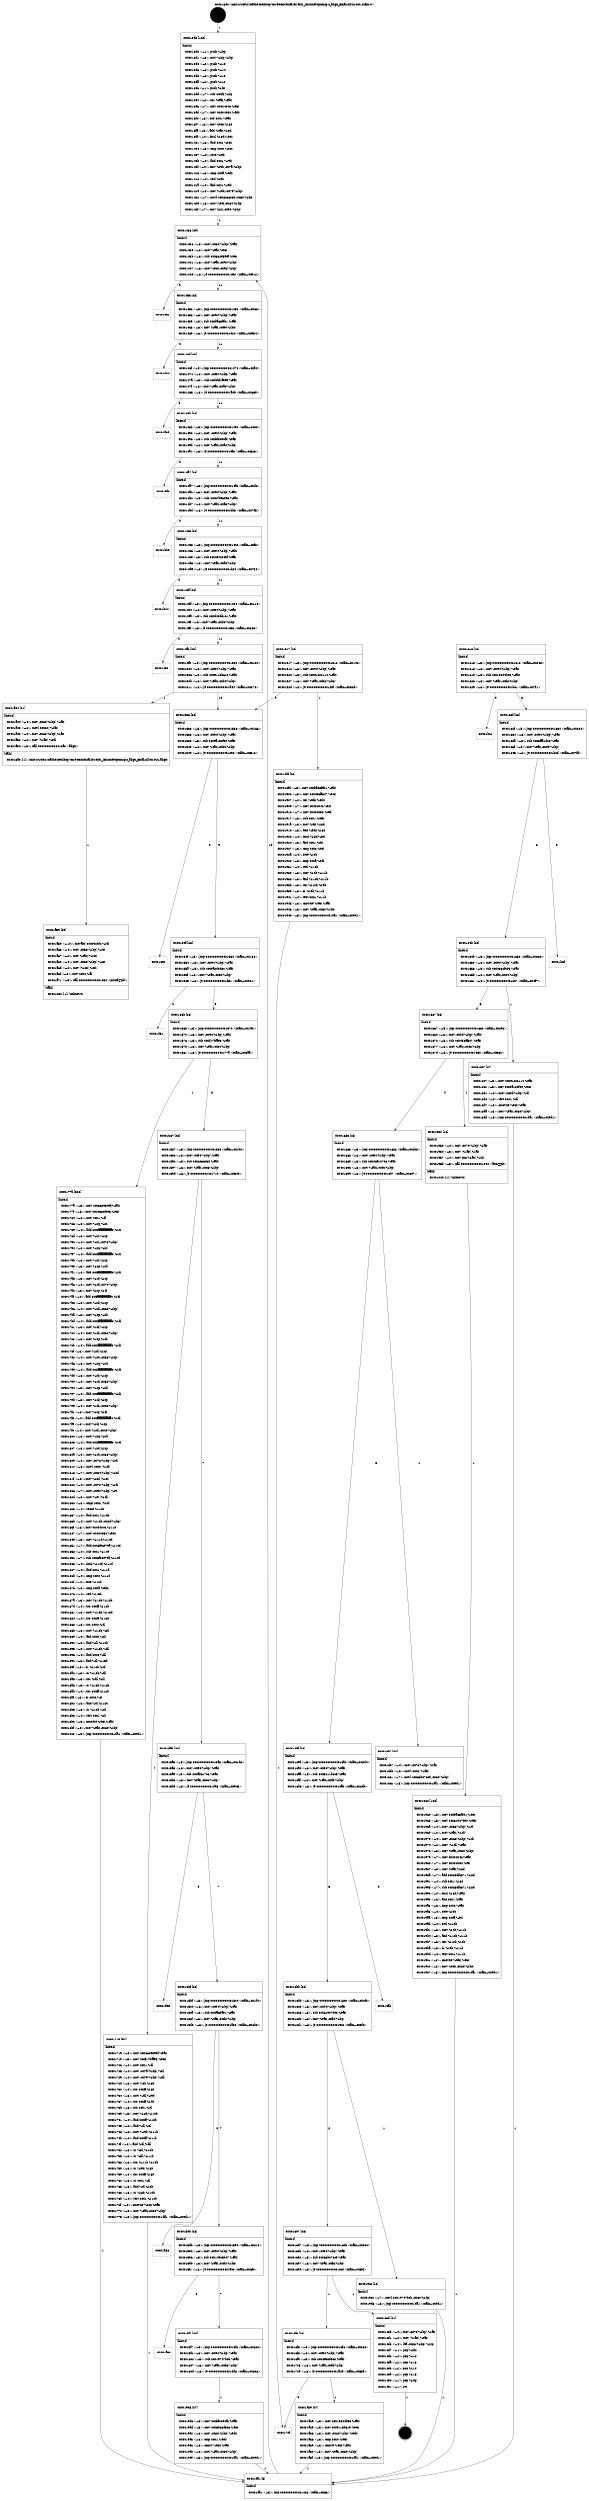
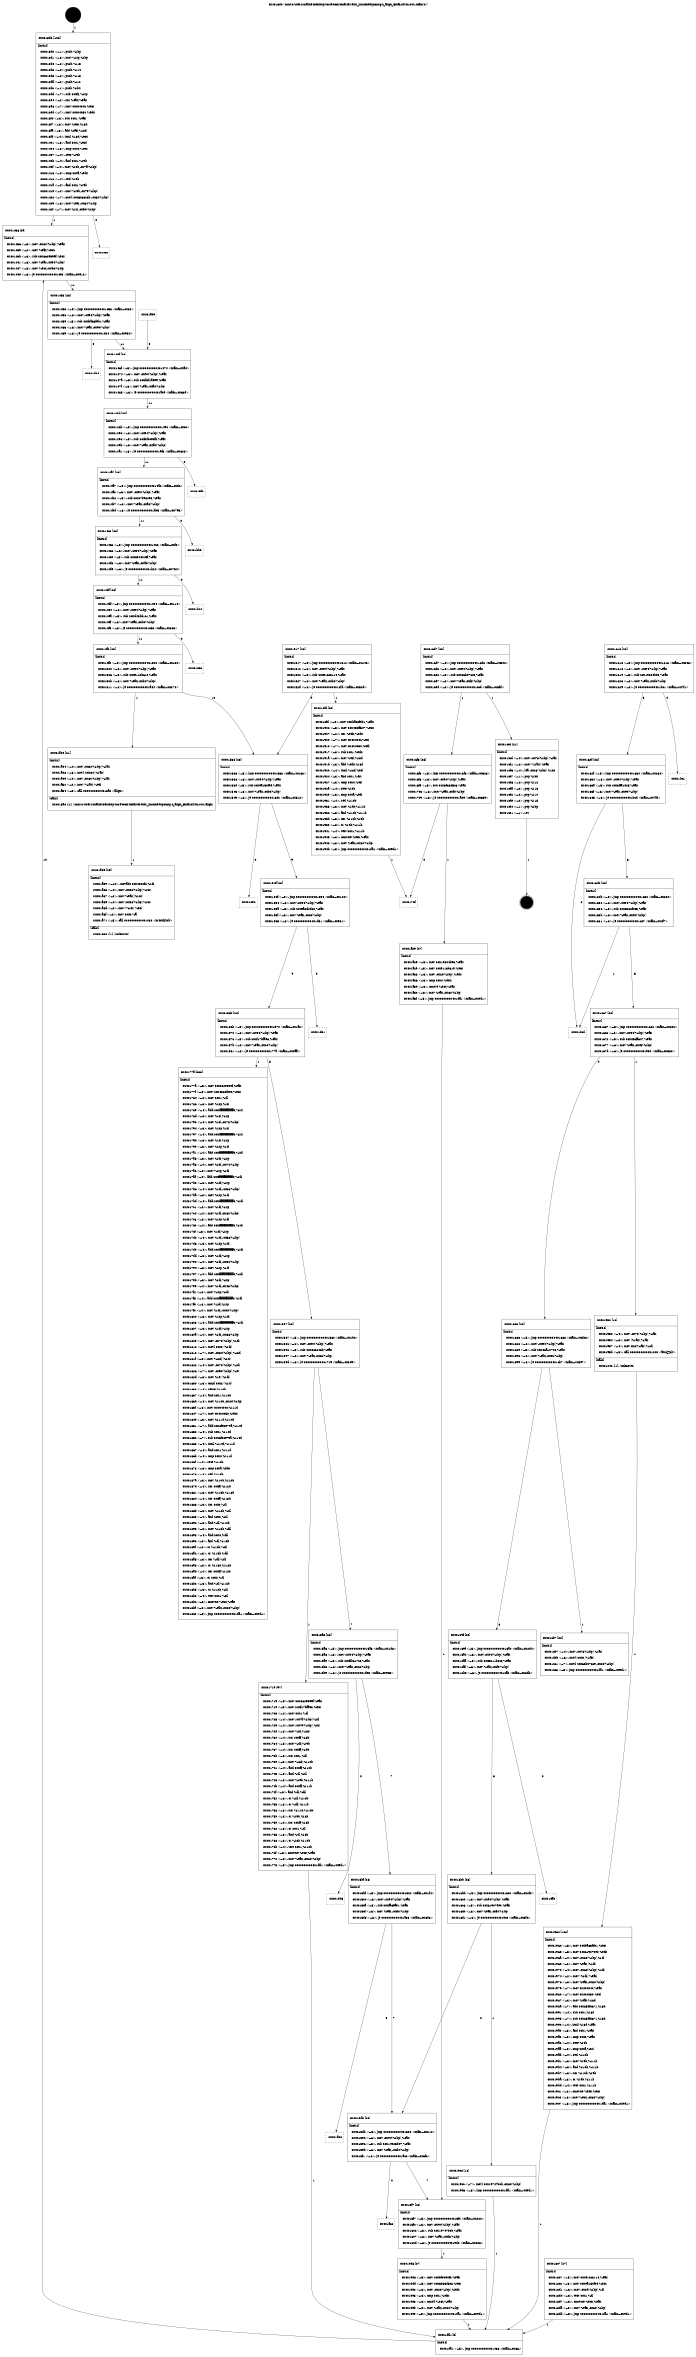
edge "0x401436 [29]" -> "0x401ce2": now "0x4013d0 [102]" -> "0x401ce2"
edge "0x40146f [28]" -> "0x401a0e": reversed
edge "0x40164b [28]" -> "0x4018c7 [27]": now "0x40164b [28]" -> "0x401bcd"
edge "0x4016bb [28]" -> "0x4016d7 [28]": now "0x4016bb [28]" -> "0x4015db [28]"
edge "0x40177a [333]" -> "0x401da1 [5]": removed, label "1"
edge "0x401a29 [27]" -> "0x401da1 [5]": now "0x401a29 [27]" -> "0x4015f7 [28]"
